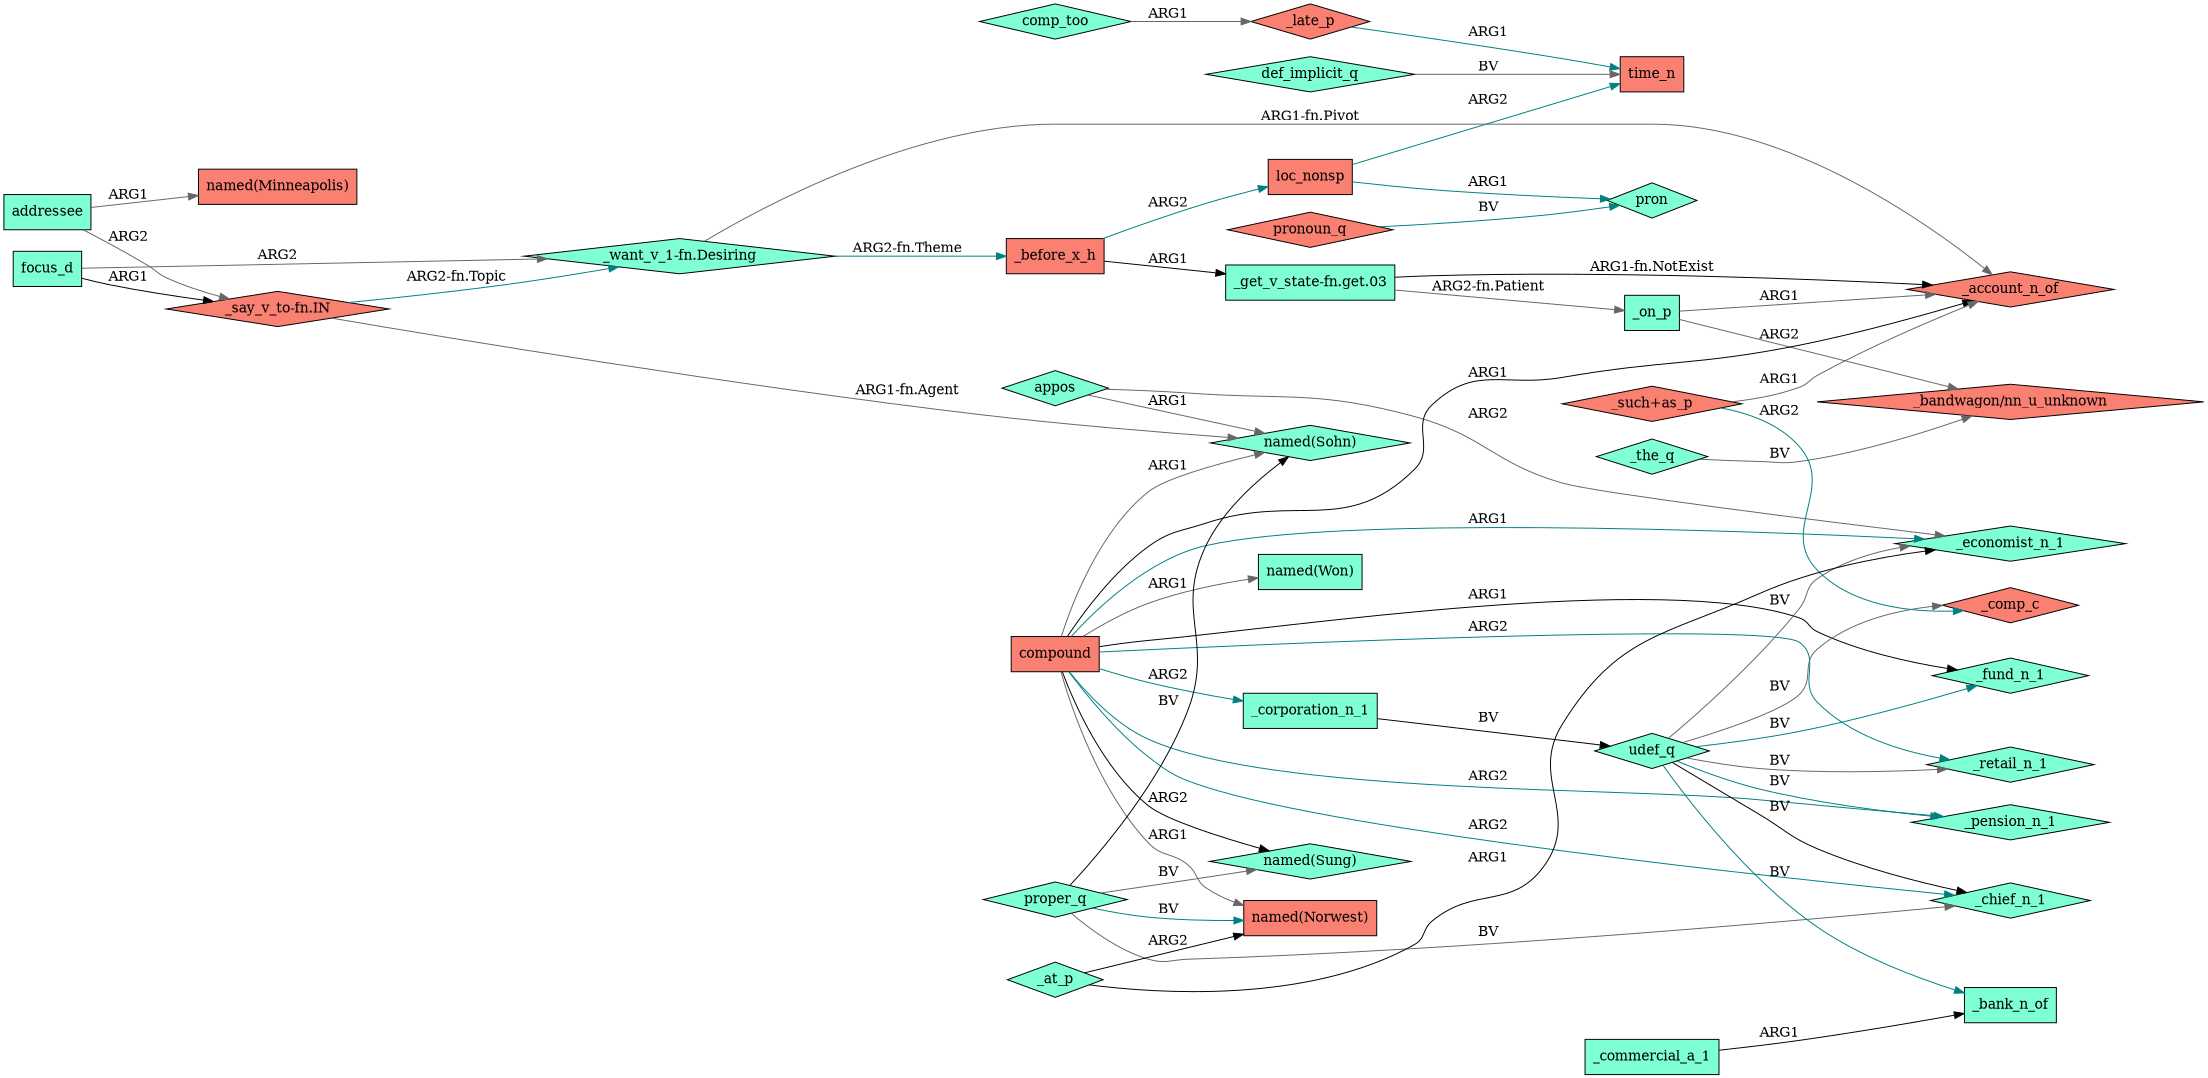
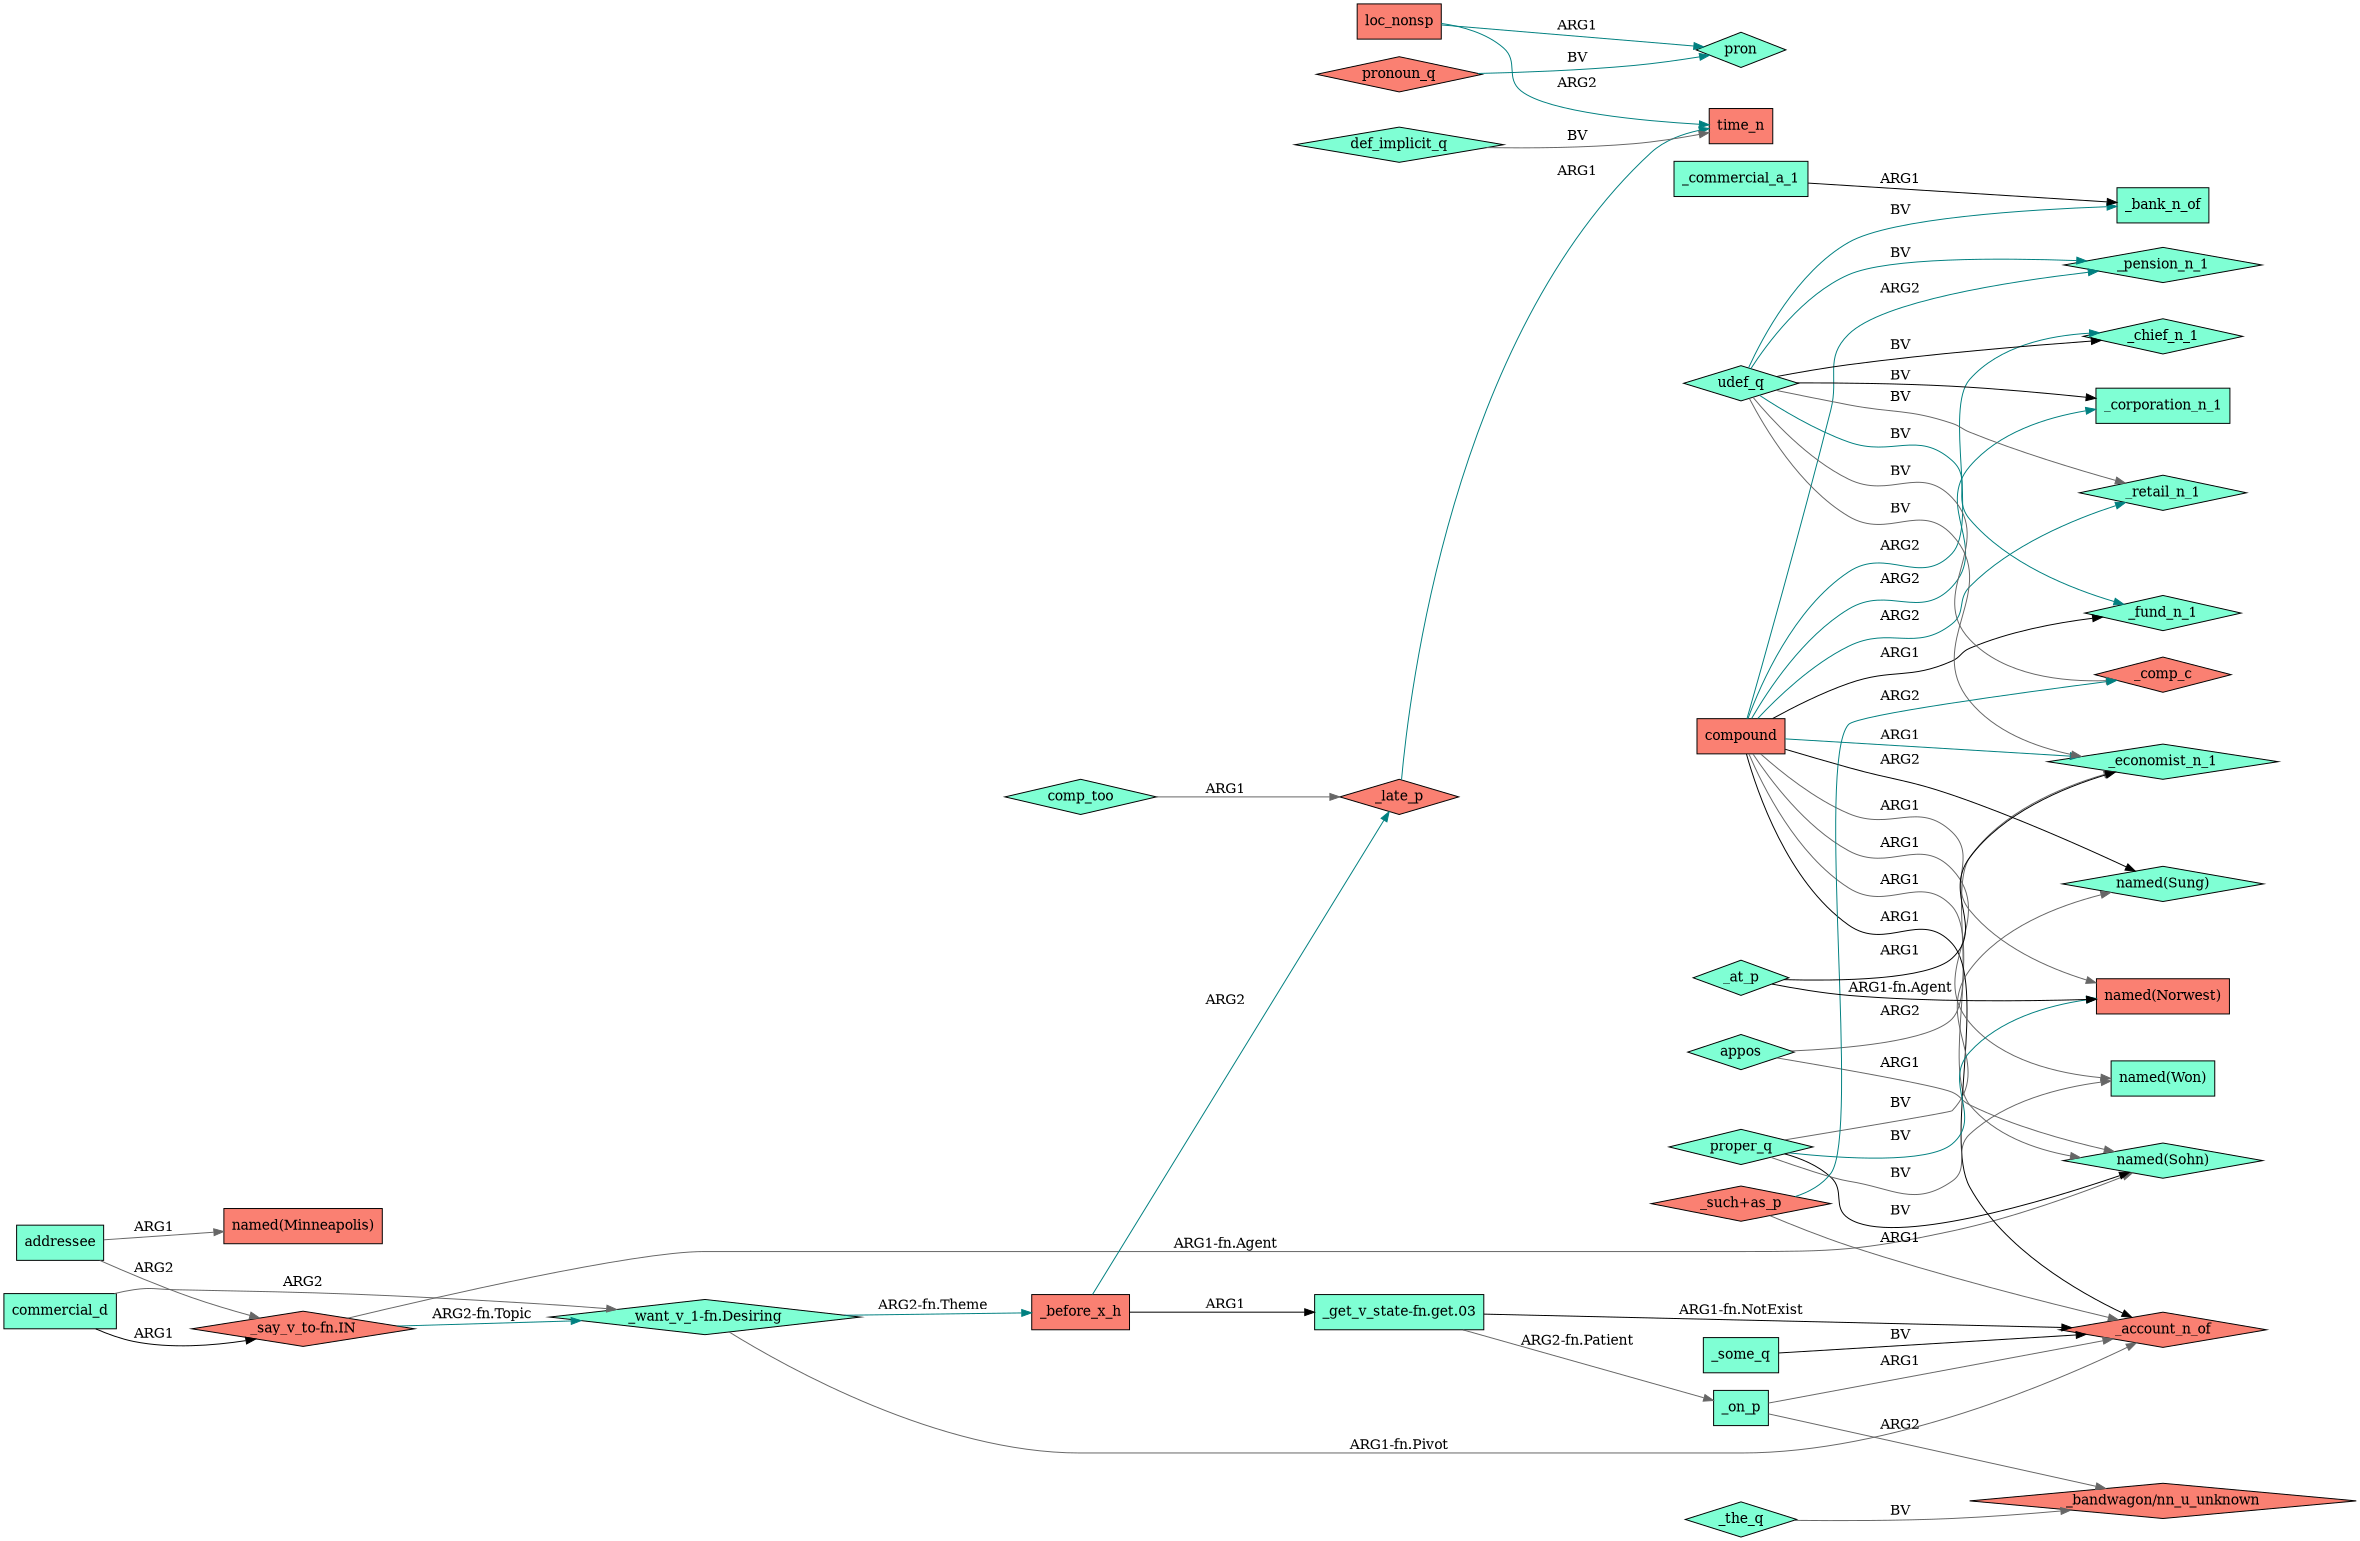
edge "_before_x_h" -> "loc_nonsp": now "_before_x_h" -> "_late_p"
node "focus_d": label "focus_d" -> "commercial_d"
edge "_corporation_n_1" -> "udef_q": reversed
edge "_at_p" -> "named(Norwest)": label "ARG2" -> "ARG1-fn.Agent"
edge "proper_q" -> "_chief_n_1": now "proper_q" -> "named(Won)"
node "_some_q": added
